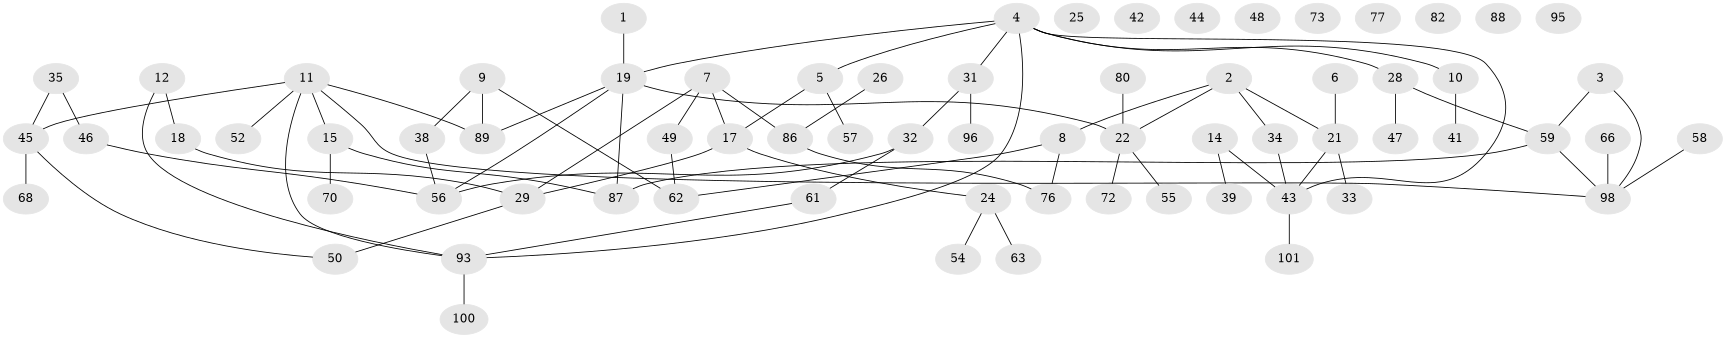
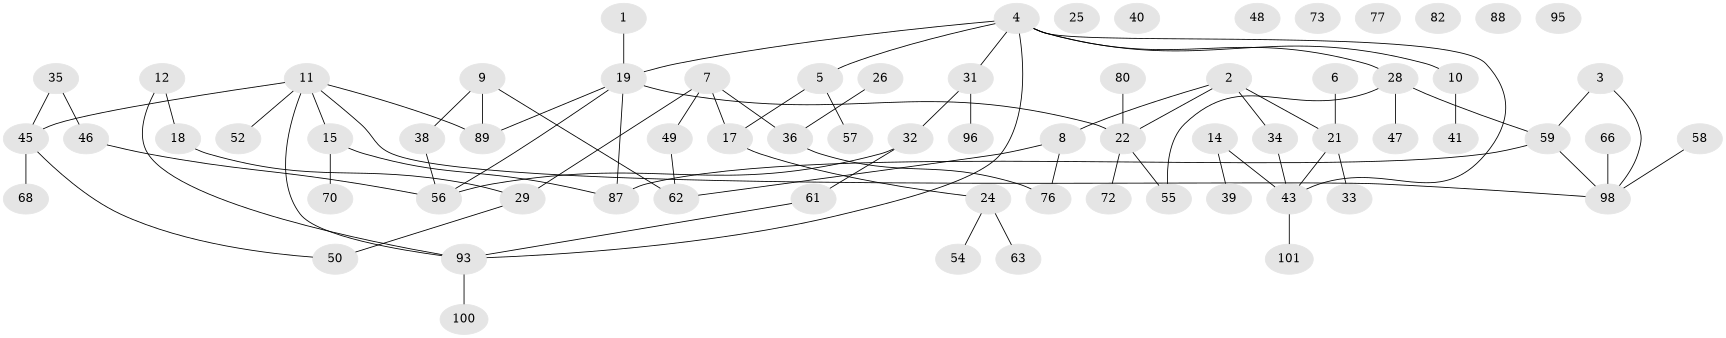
node "42": label "42" -> "40"
node "44": removed
edge "28" -- "55": added
node "86": label "86" -> "36"
edge "17" -- "29": removed
